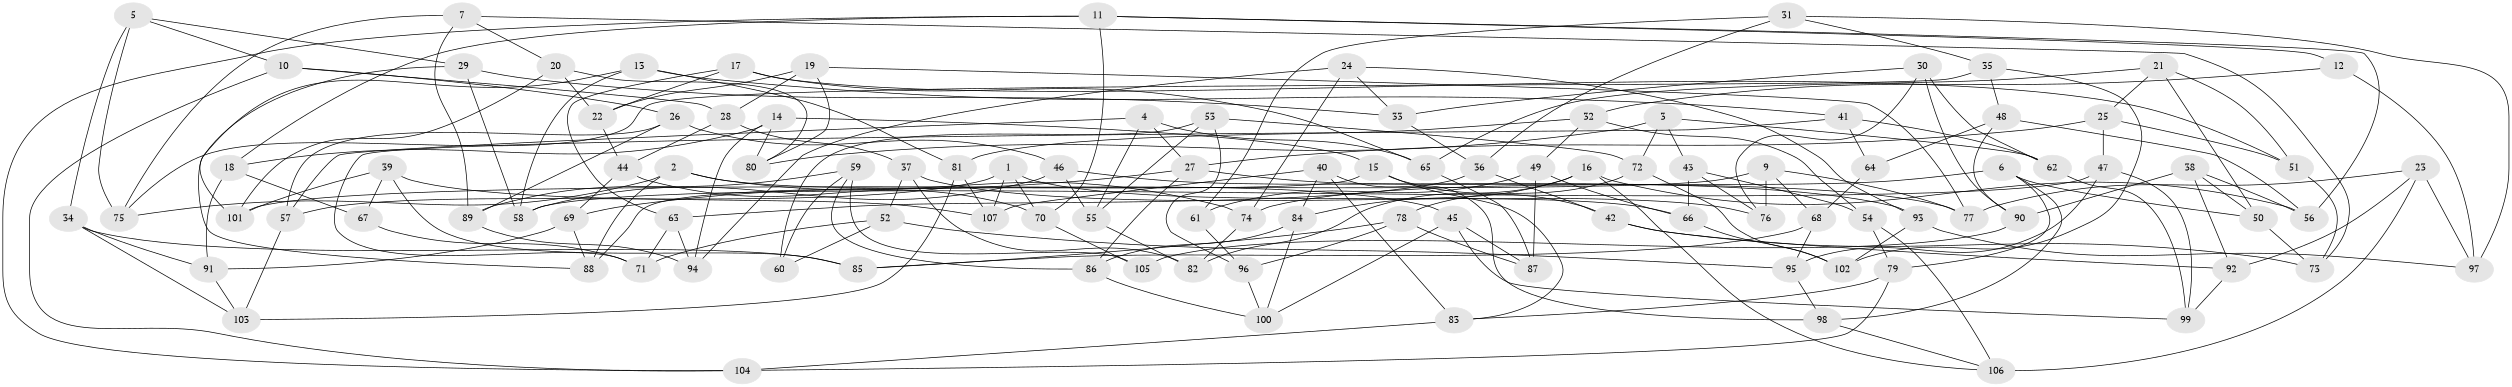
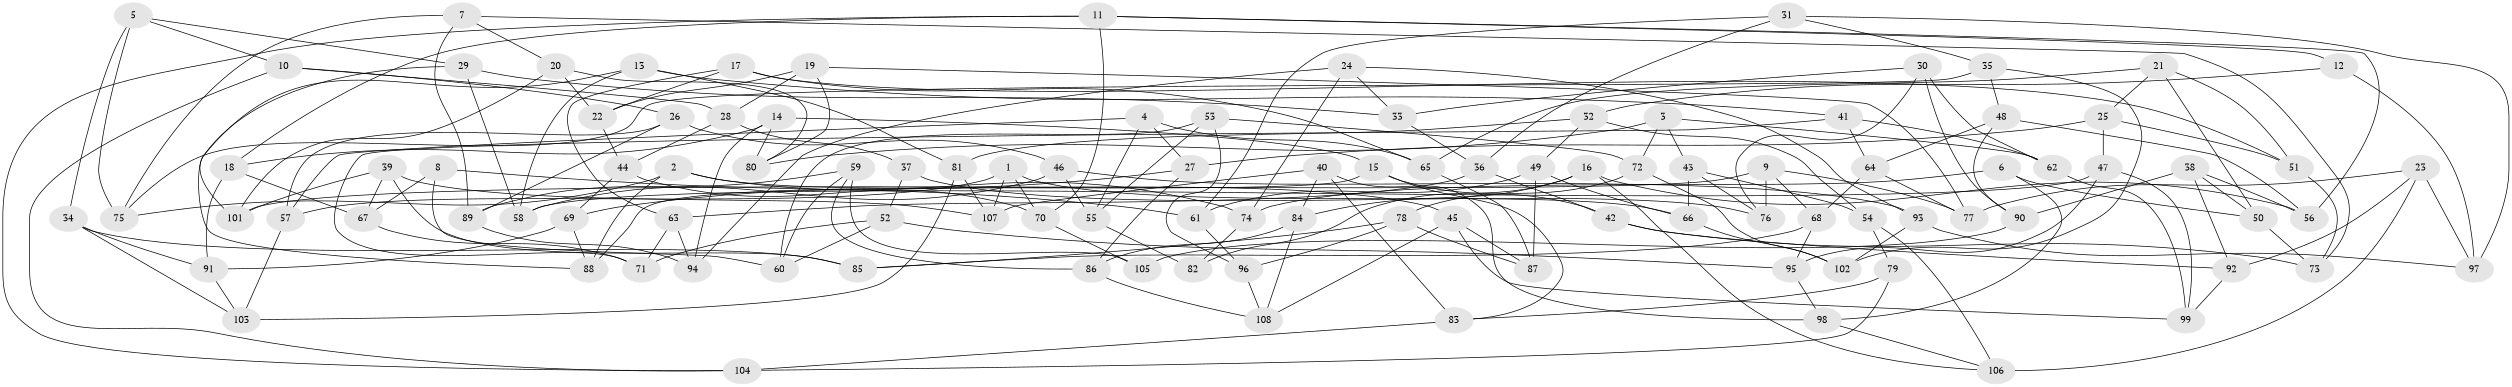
node "8": added
edge "27" -- "77": now "64" -- "77"
edge "6" -- "79": removed
edge "37" -- "82": removed
node "100": label "100" -> "108"
